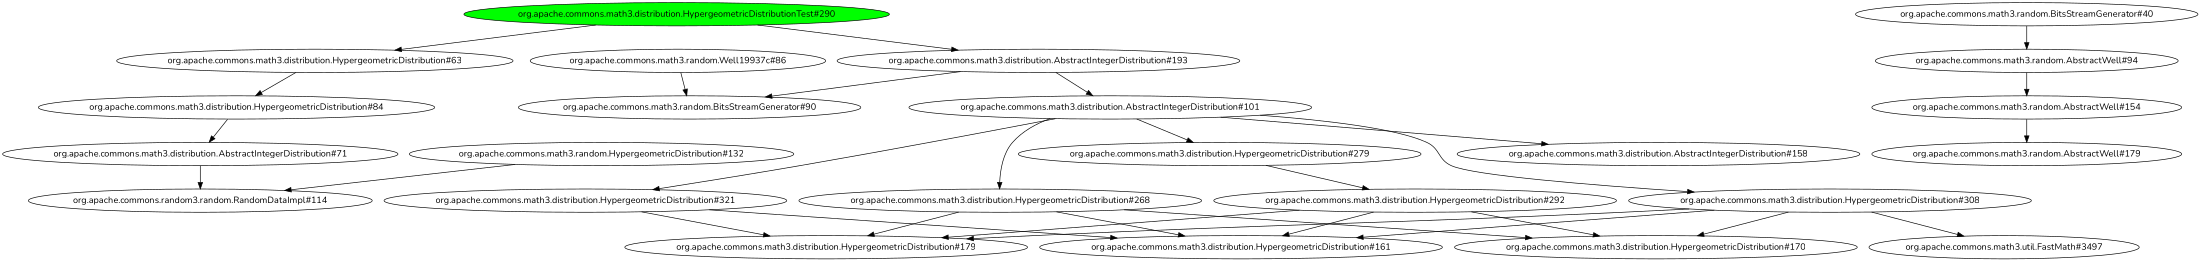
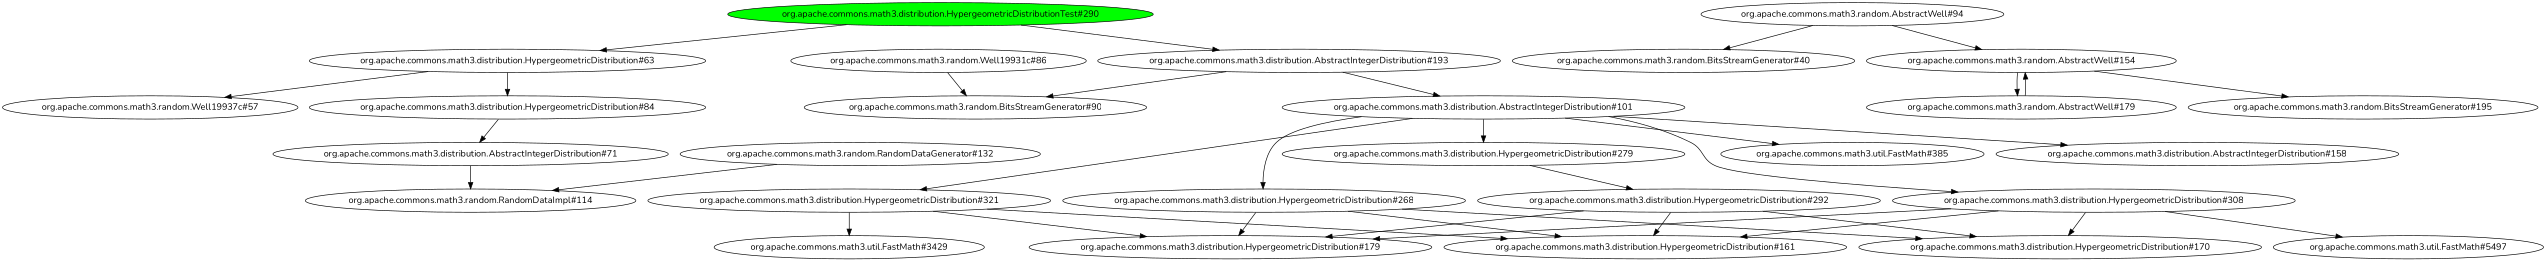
edge "org.apache.commons.math3.random.BitsStreamGenerator#40" -> "org.apache.commons.math3.random.AbstractWell#94": reversed
node "org.apache.commons.math3.random.Well19937c#86": label "org.apache.commons.math3.random.Well19937c#86" -> "org.apache.commons.math3.random.Well19931c#86"
edge "org.apache.commons.math3.random.AbstractWell#179" -> "org.apache.commons.math3.random.AbstractWell#154": added
node "org.apache.commons.math3.random.Well19937c#57": added
node "org.apache.commons.math3.random.BitsStreamGenerator#195": added
node "org.apache.commons.math3.random.HypergeometricDistribution#132": label "org.apache.commons.math3.random.HypergeometricDistribution#132" -> "org.apache.commons.math3.random.RandomDataGenerator#132"
node "org.apache.commons.math3.util.FastMath#385": added
node "org.apache.commons.random3.random.RandomDataImpl#114": label "org.apache.commons.random3.random.RandomDataImpl#114" -> "org.apache.commons.math3.random.RandomDataImpl#114"
node "org.apache.commons.math3.util.FastMath#3429": added
node "org.apache.commons.math3.util.FastMath#3497": label "org.apache.commons.math3.util.FastMath#3497" -> "org.apache.commons.math3.util.FastMath#5497"
